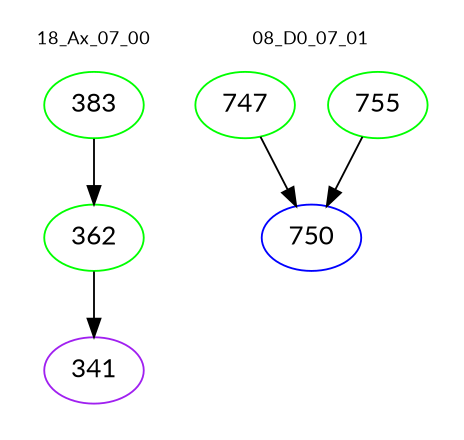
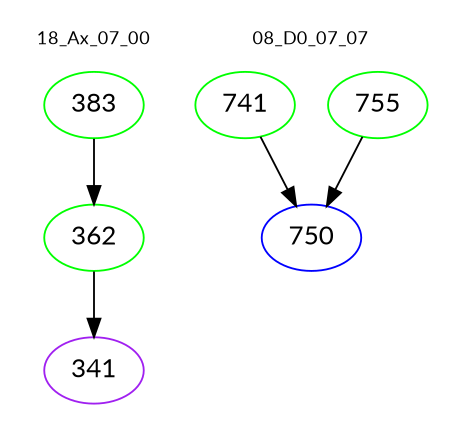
cluster "08_D0_07_01": label "08_D0_07_01" -> "08_D0_07_07"
node "747": label "747" -> "741"
